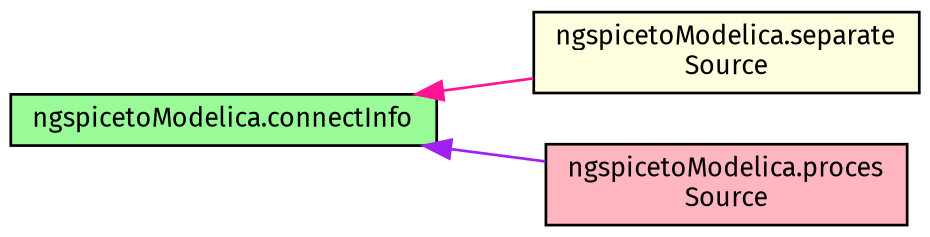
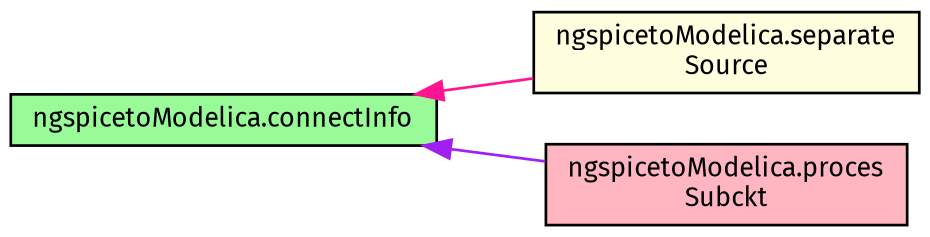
node "ngspicetoModelica.proces Source": label "ngspicetoModelica.proces Source" -> "ngspicetoModelica.proces Subckt"
